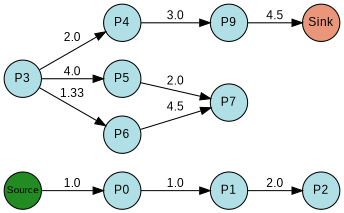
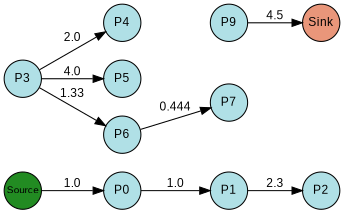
edge "P4" -> "P9": removed, label "3.0"
edge "P5" -> "P7": removed, label "2.0"
edge "P6" -> "P7": label "4.5" -> "0.444"
edge "P1" -> "P2": label "2.0" -> "2.3"
